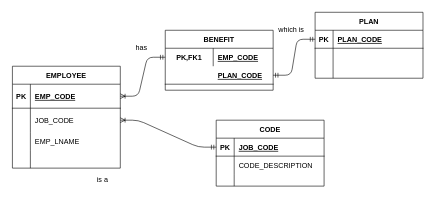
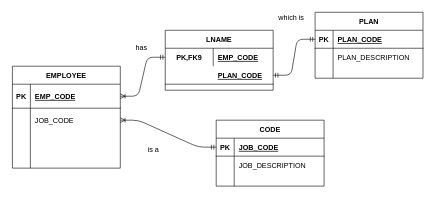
node "which is": moved (291, 30) -> (291, 18)
node "BENEFIT": label "BENEFIT" -> "LNAME"
node "PLAN_DESCRIPTION": added
node "PK,FK1": label "PK,FK1" -> "PK,FK9"
node "EMP_LNAME": removed
node "CODE_DESCRIPTION": label "CODE_DESCRIPTION" -> "JOB_DESCRIPTION"
node "is a": moved (102, 180) -> (153, 150)
